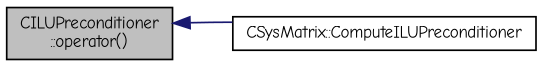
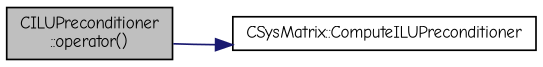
edge "CSysMatrix::ComputeILUPreconditioner" -> "CILUPreconditioner ::operator()": reversed
